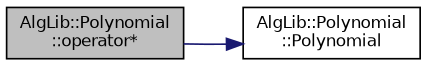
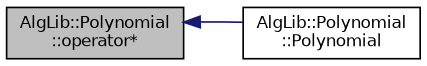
edge "AlgLib::Polynomial ::operator*" -> "AlgLib::Polynomial ::Polynomial": reversed
